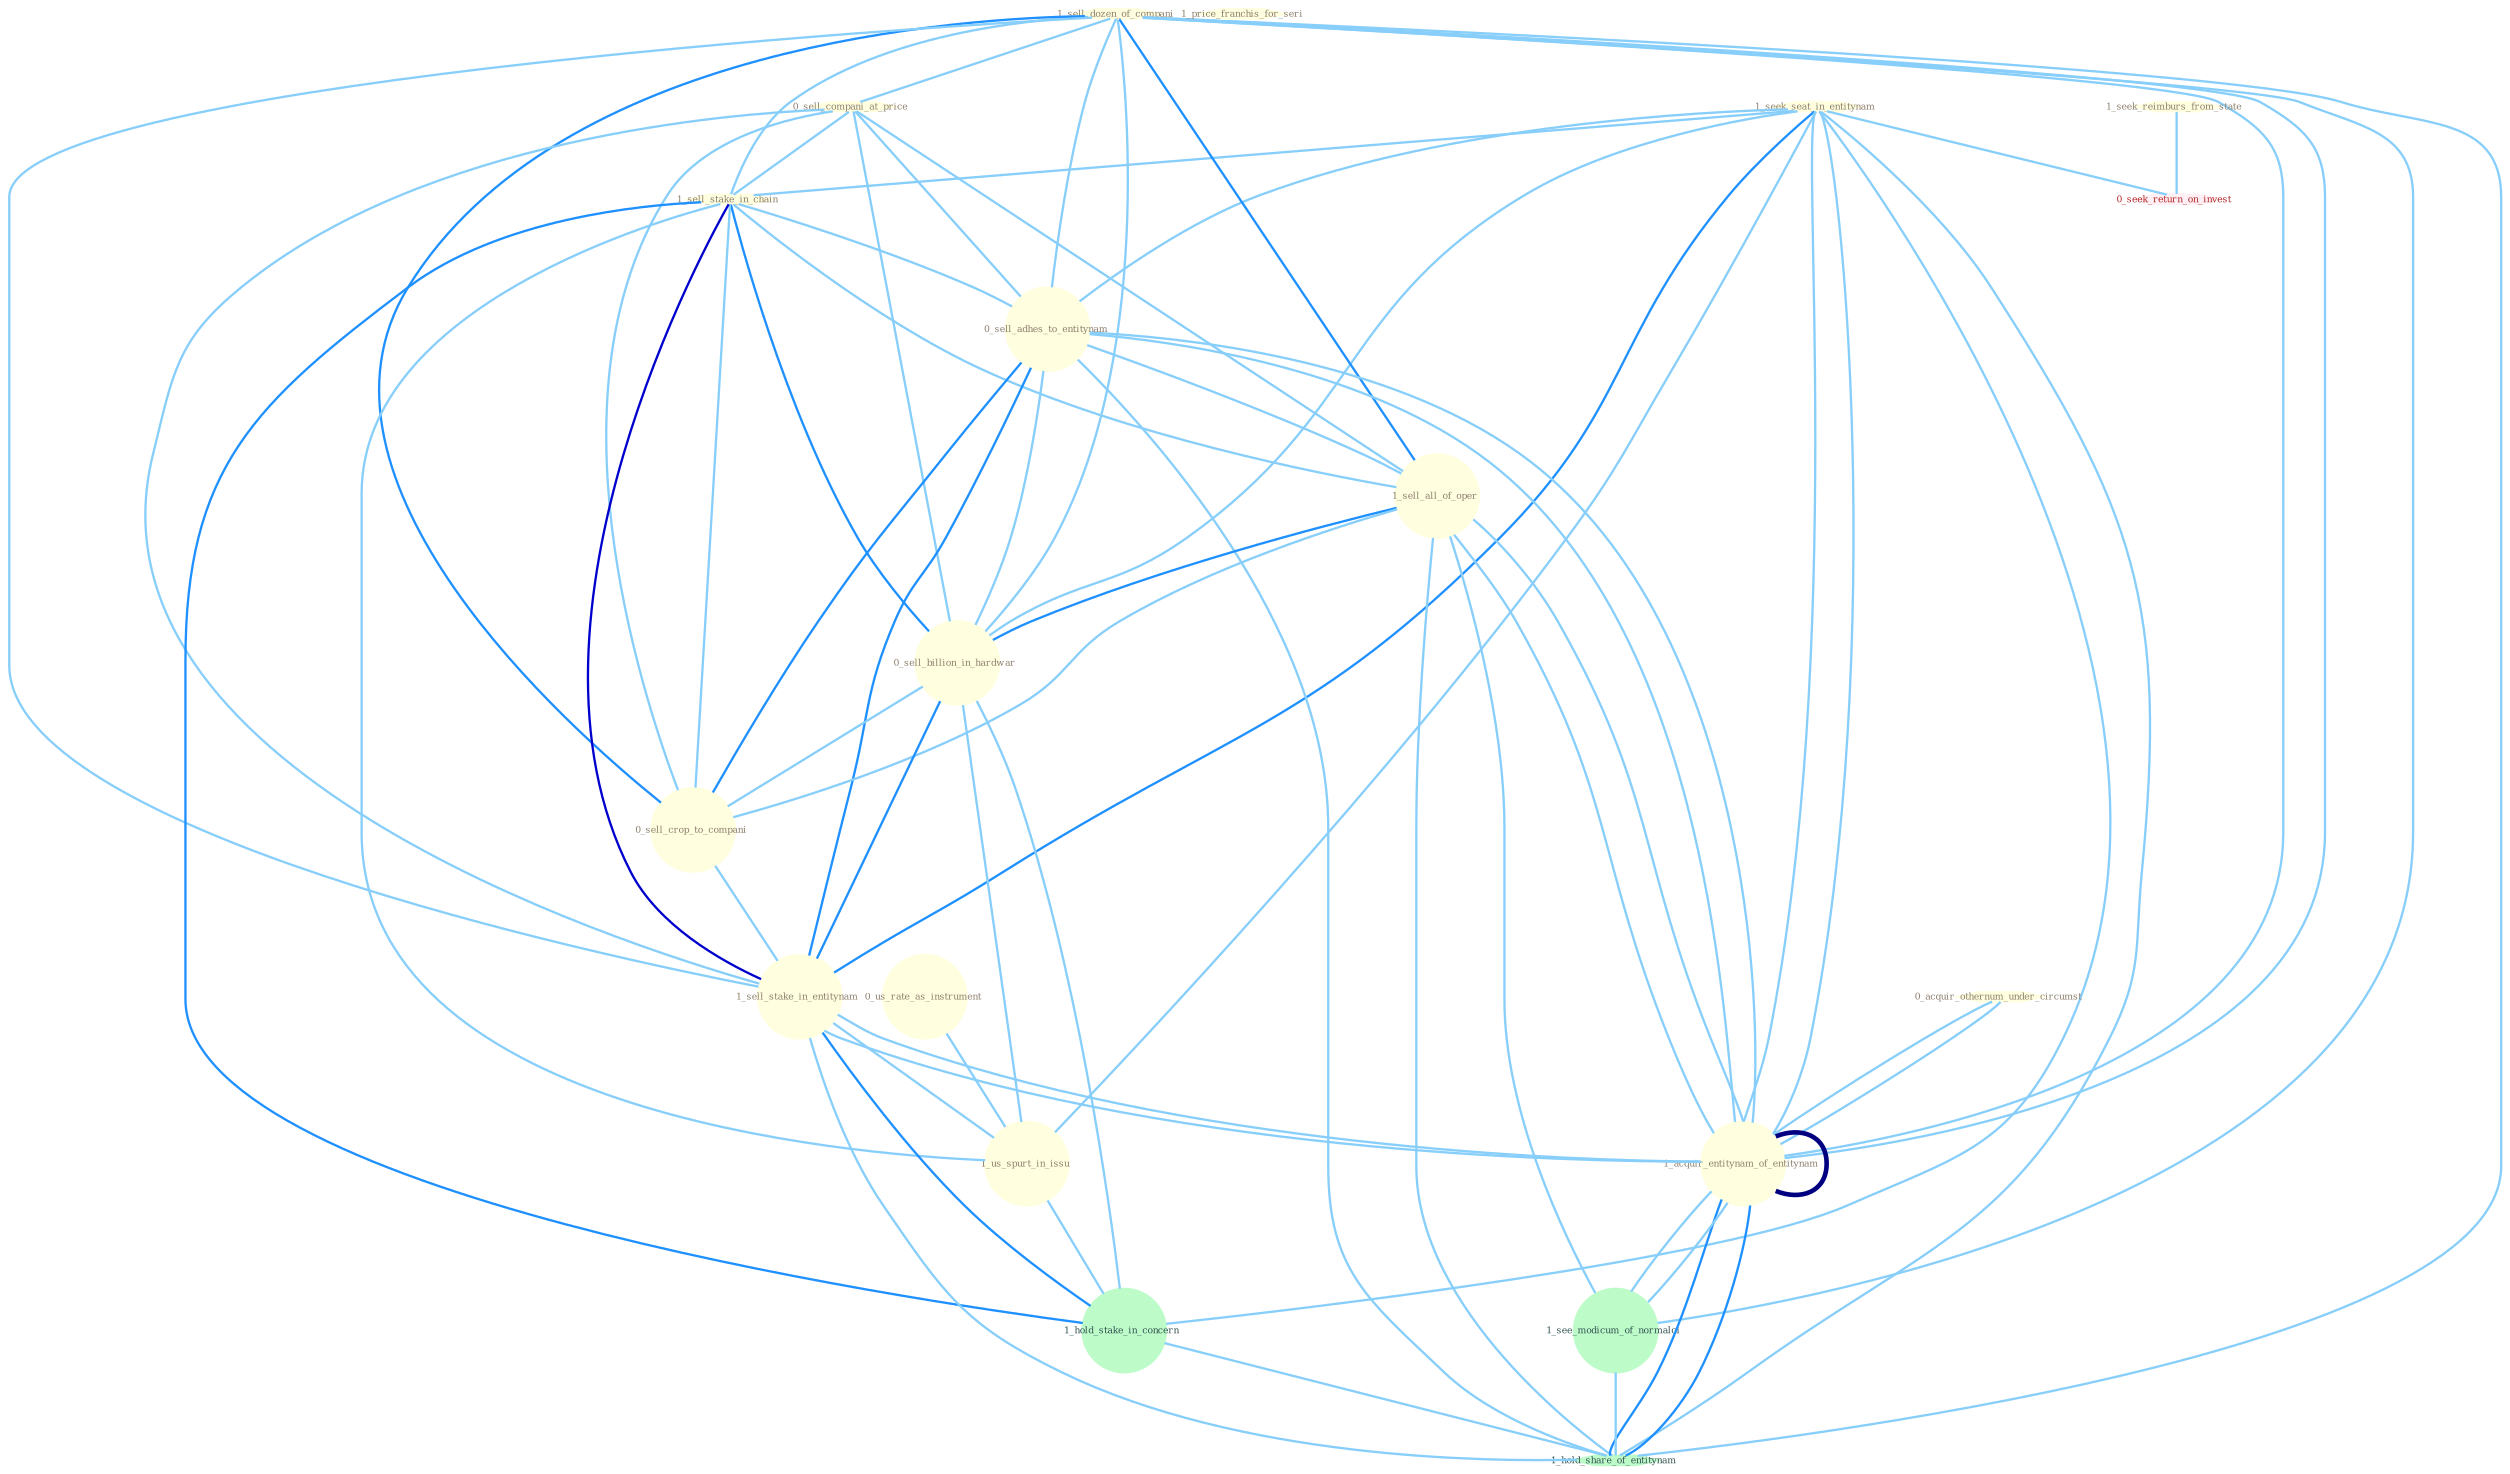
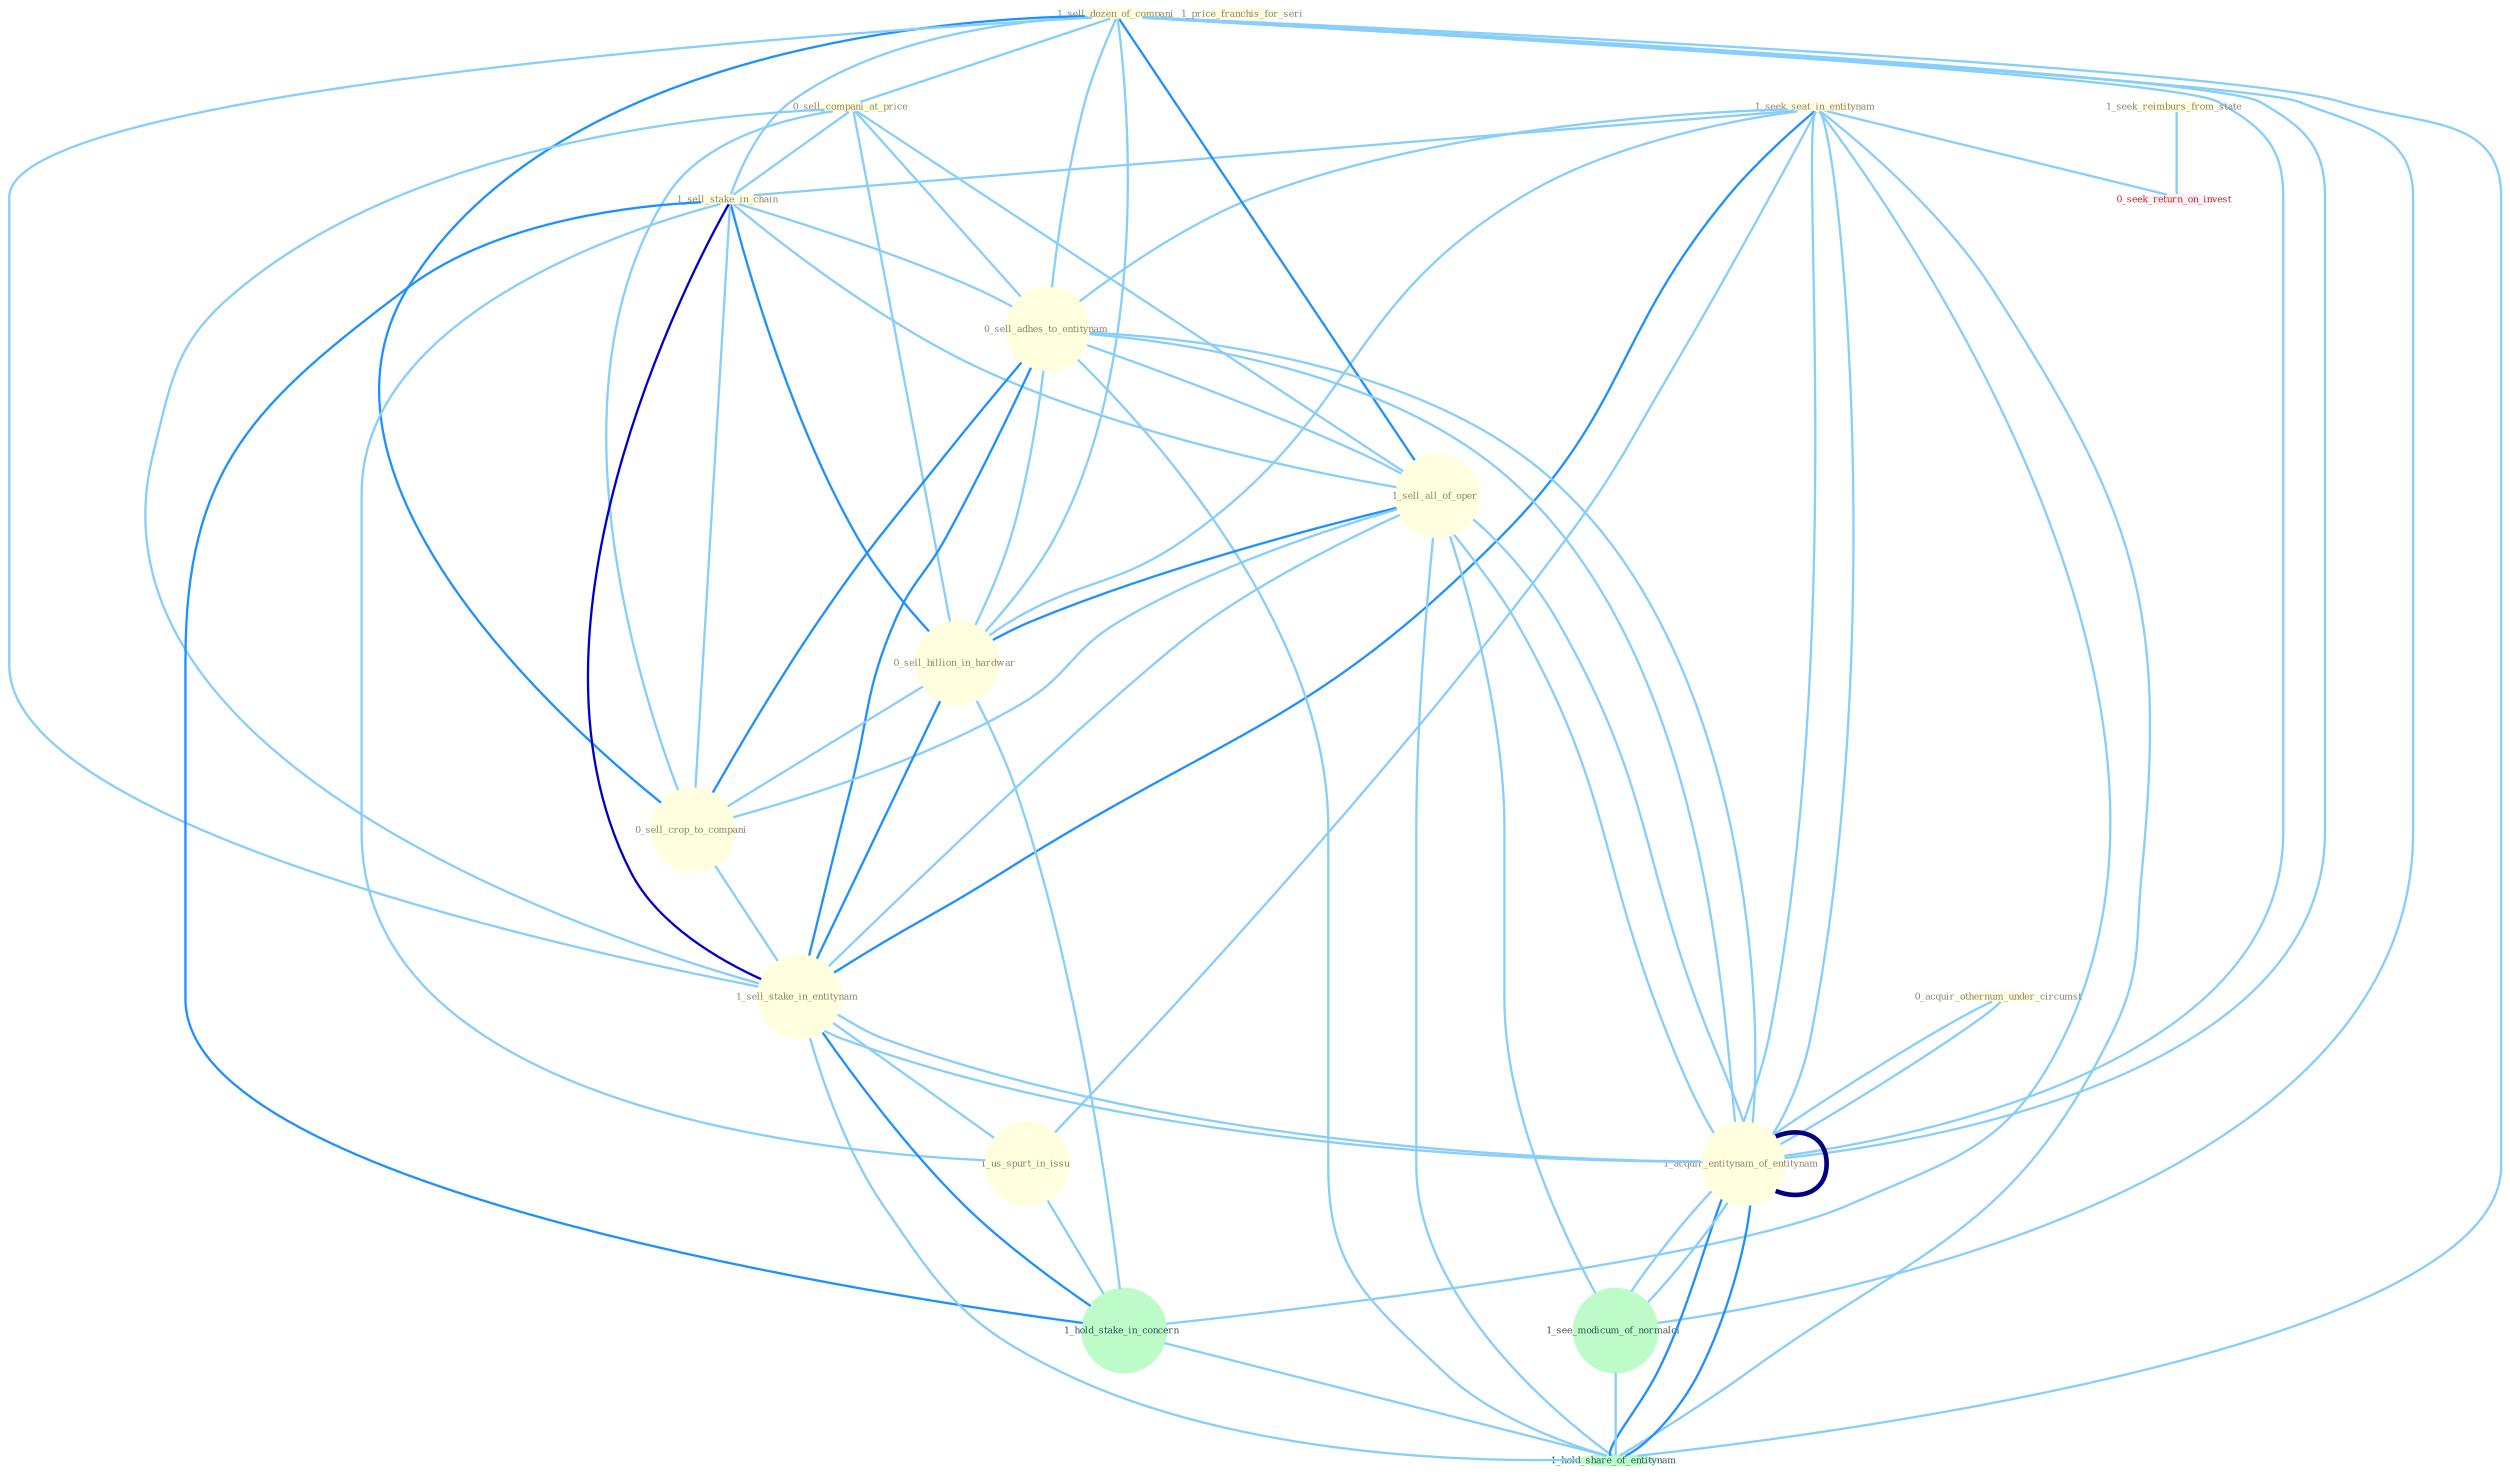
edge "1_sell_all_of_oper" -- "1_sell_stake_in_entitynam": added
edge "0_sell_billion_in_hardwar" -- "1_us_spurt_in_issu": removed
node "0_us_rate_as_instrument": removed
